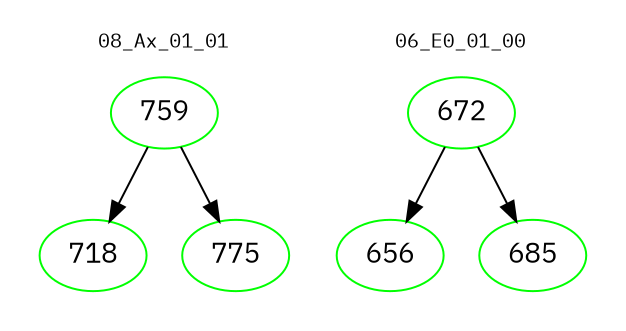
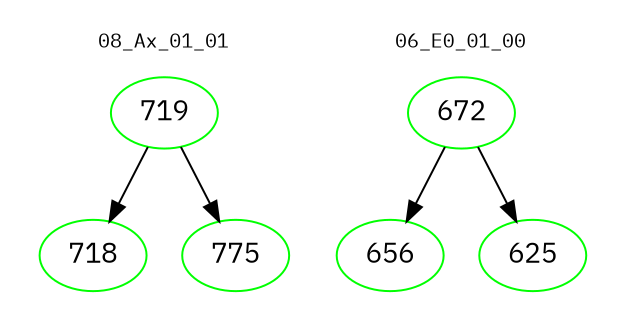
node "759": label "759" -> "719"
node "685": label "685" -> "625"
